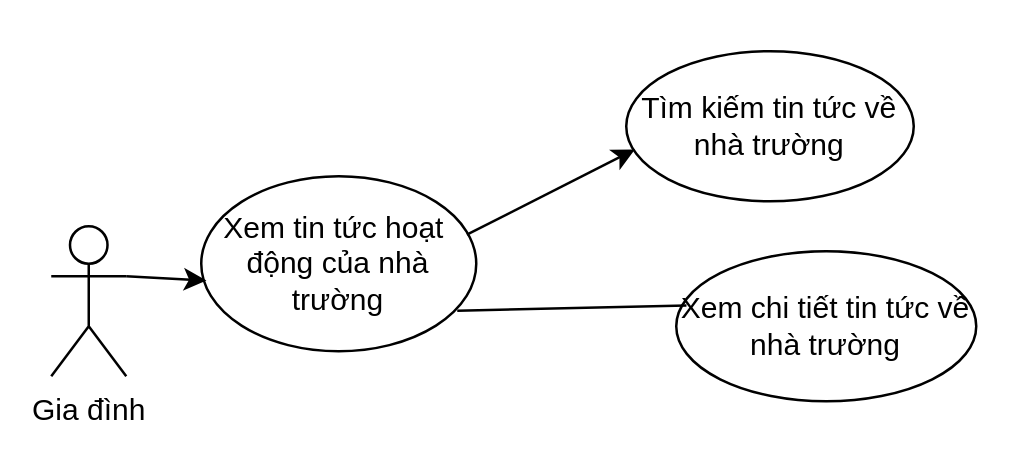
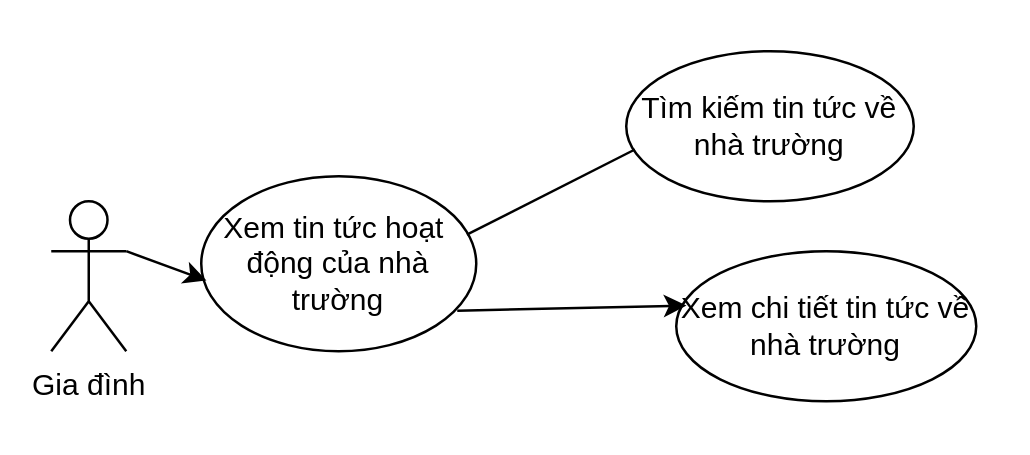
edge "Xem tin tức hoạt động của nhà trường" -> "Tìm kiếm tin tức về nhà trường": arrowhead classic -> none
node "Gia đình": moved (89, 301) -> (89, 276)
edge "Xem tin tức hoạt động của nhà trường" -- "Xem chi tiết tin tức về nhà trường": arrowhead none -> classic
